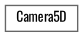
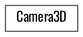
node "Camera5D": label "Camera5D" -> "Camera3D"
